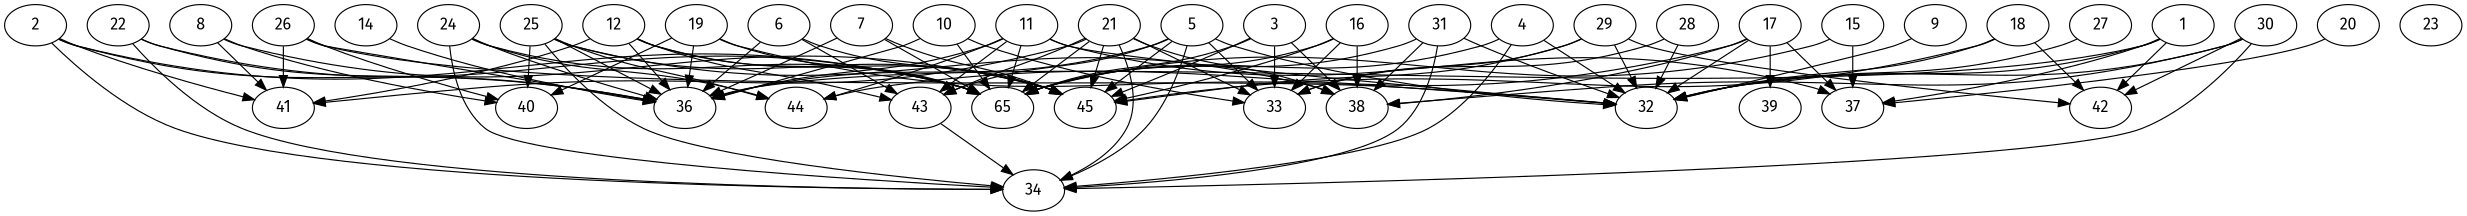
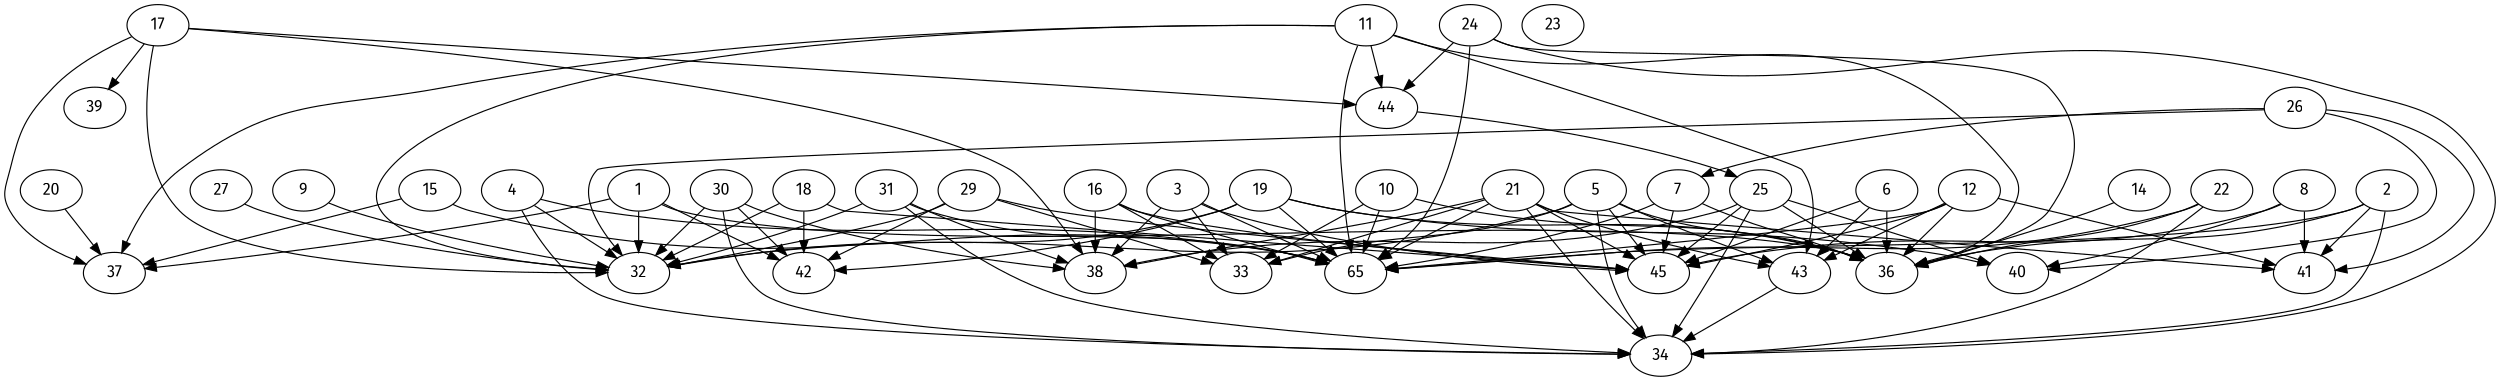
node "28": removed
edge "25" -> "44": reversed
edge "26" -> "36": now "26" -> "7"
edge "19" -> "42": added
